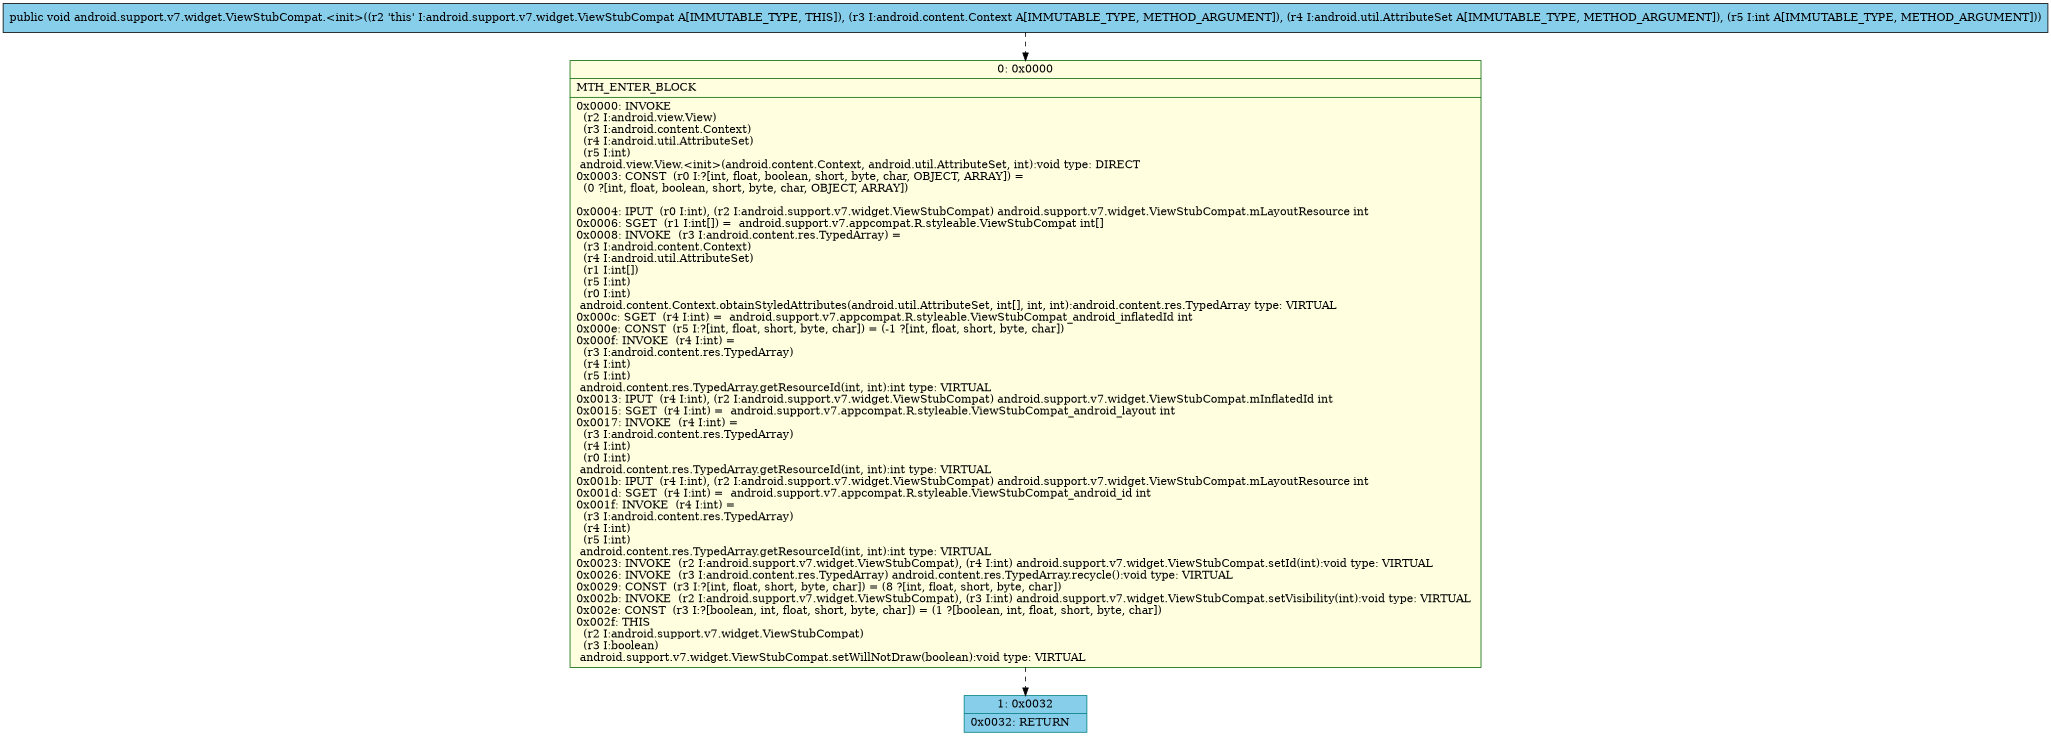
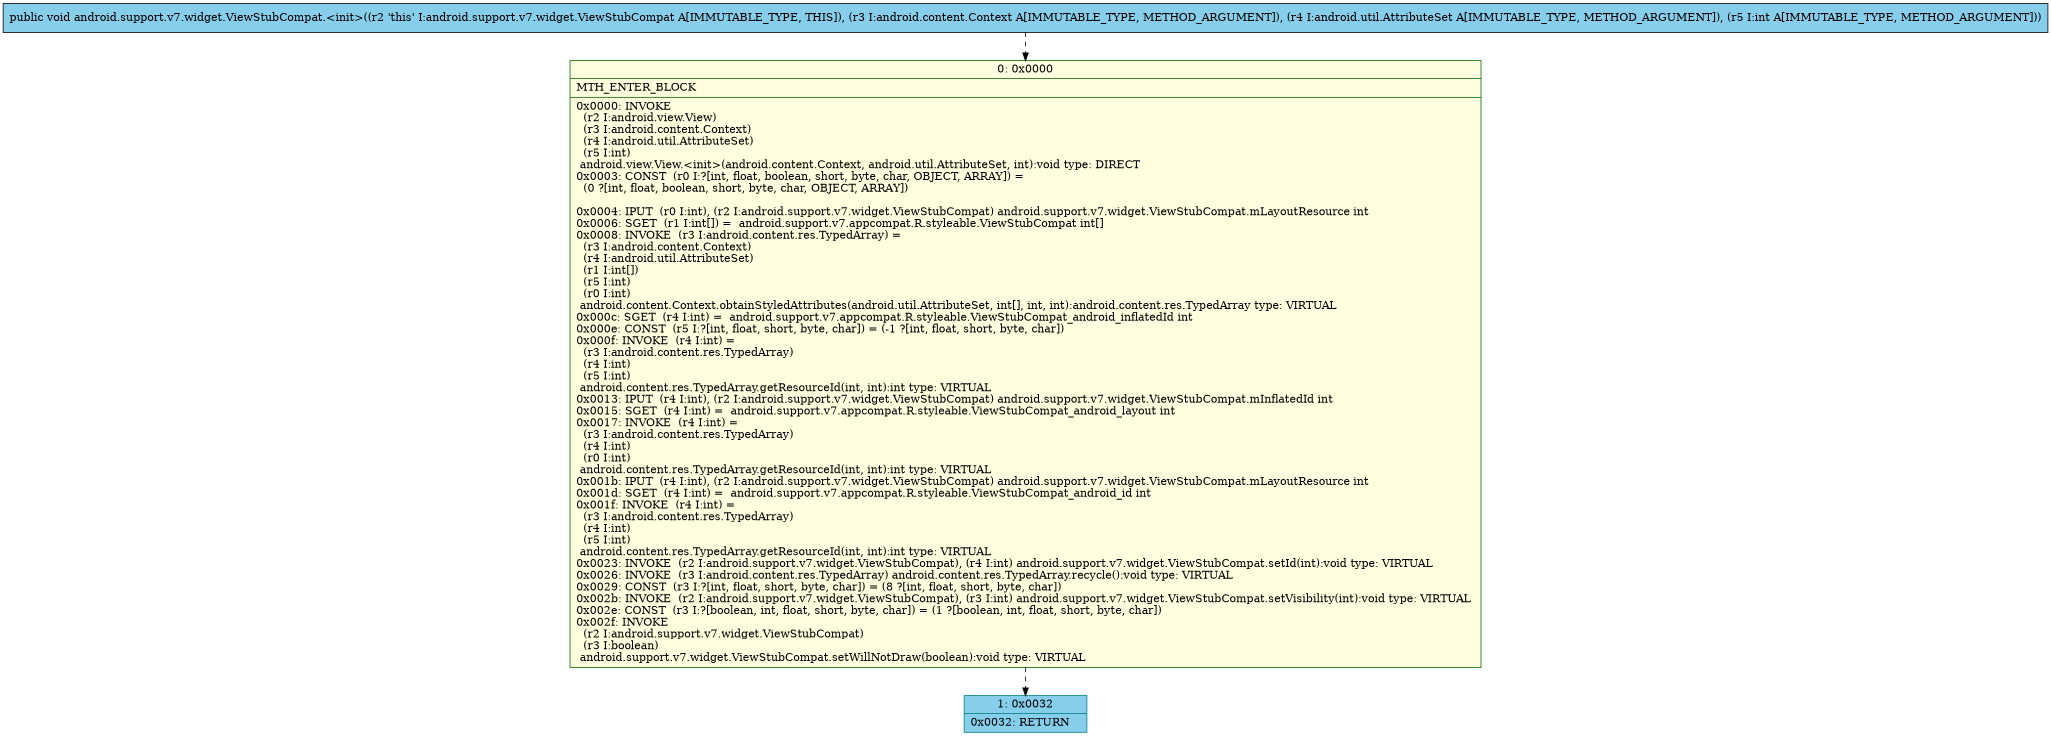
node "0: 0x0000": text "0x002f: THIS" -> "0x002f: INVOKE"
